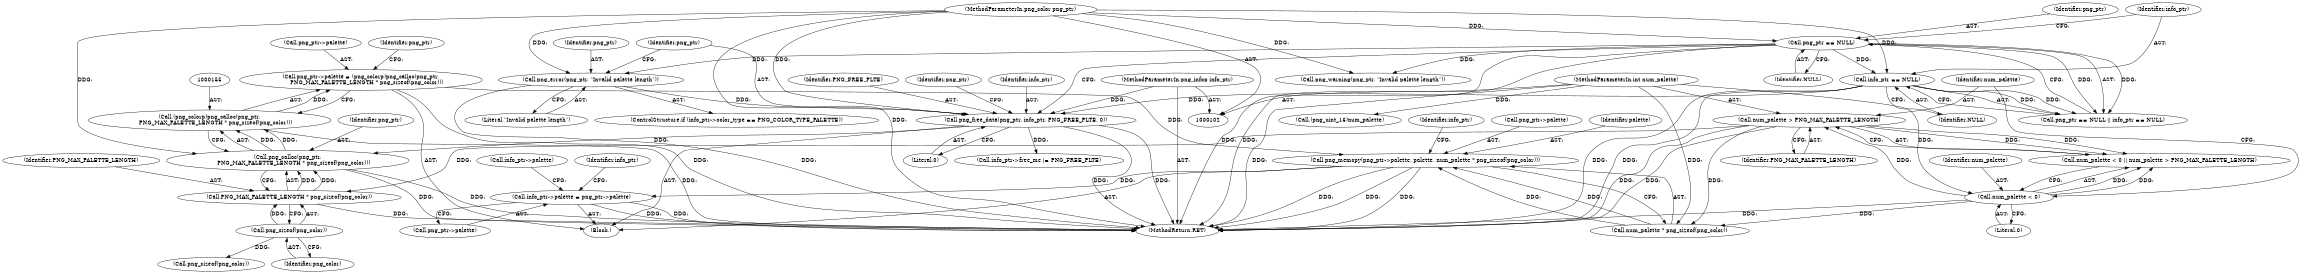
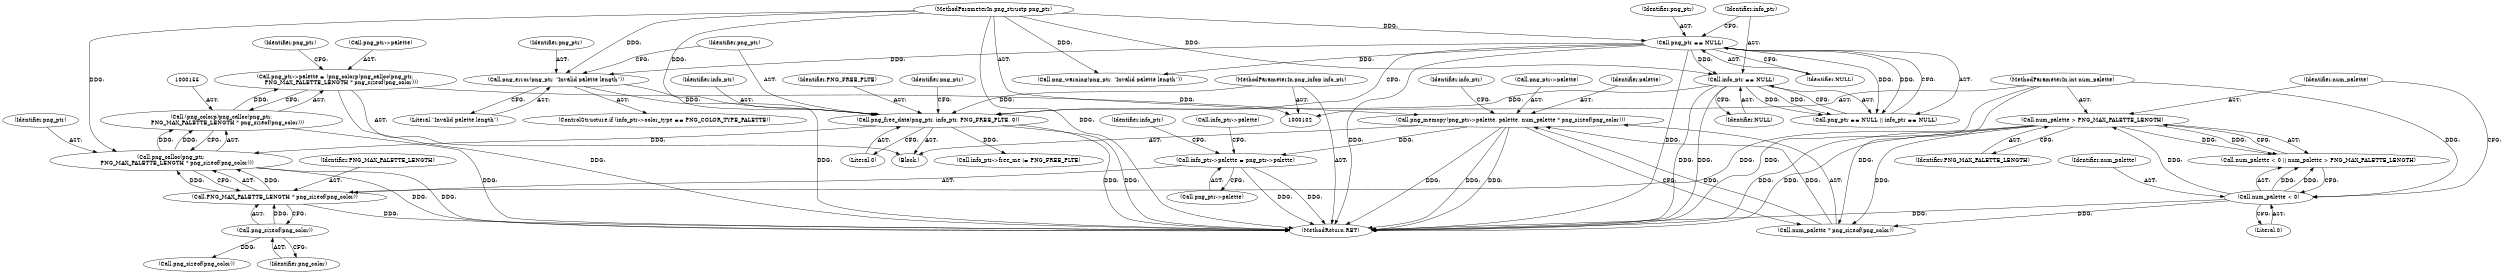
node "(MethodParameterIn,png_color png_ptr)": label "(MethodParameterIn,png_color png_ptr)" -> "(MethodParameterIn,png_structp png_ptr)"
node "(Call,(png_uint_16)num_palette)": removed
edge "(Call,info_ptr->palette = png_ptr->palette)" -> "(Block,)": now "(Call,info_ptr->palette = png_ptr->palette)" -> "(Call,PNG_MAX_PALETTE_LENGTH * png_sizeof(png_color))"
